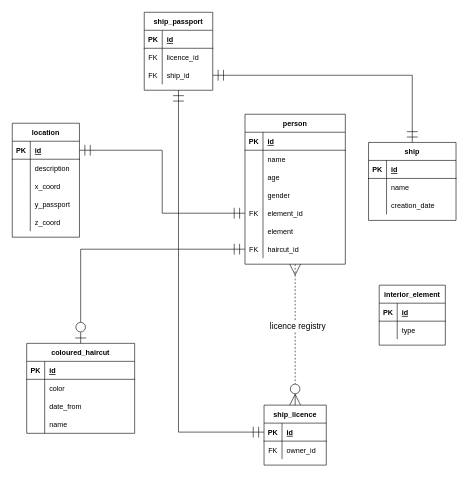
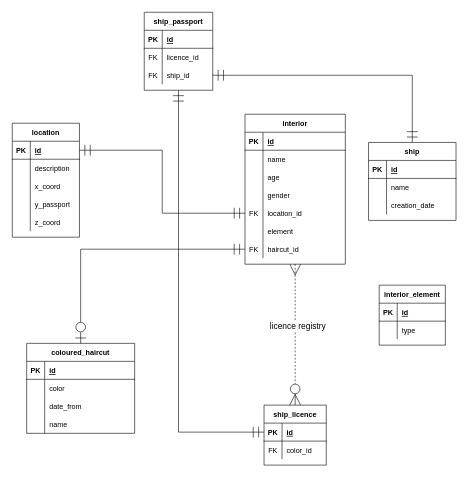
node "person": label "person" -> "interior"
node "element_id": label "element_id" -> "location_id"
node "owner_id": label "owner_id" -> "color_id"
